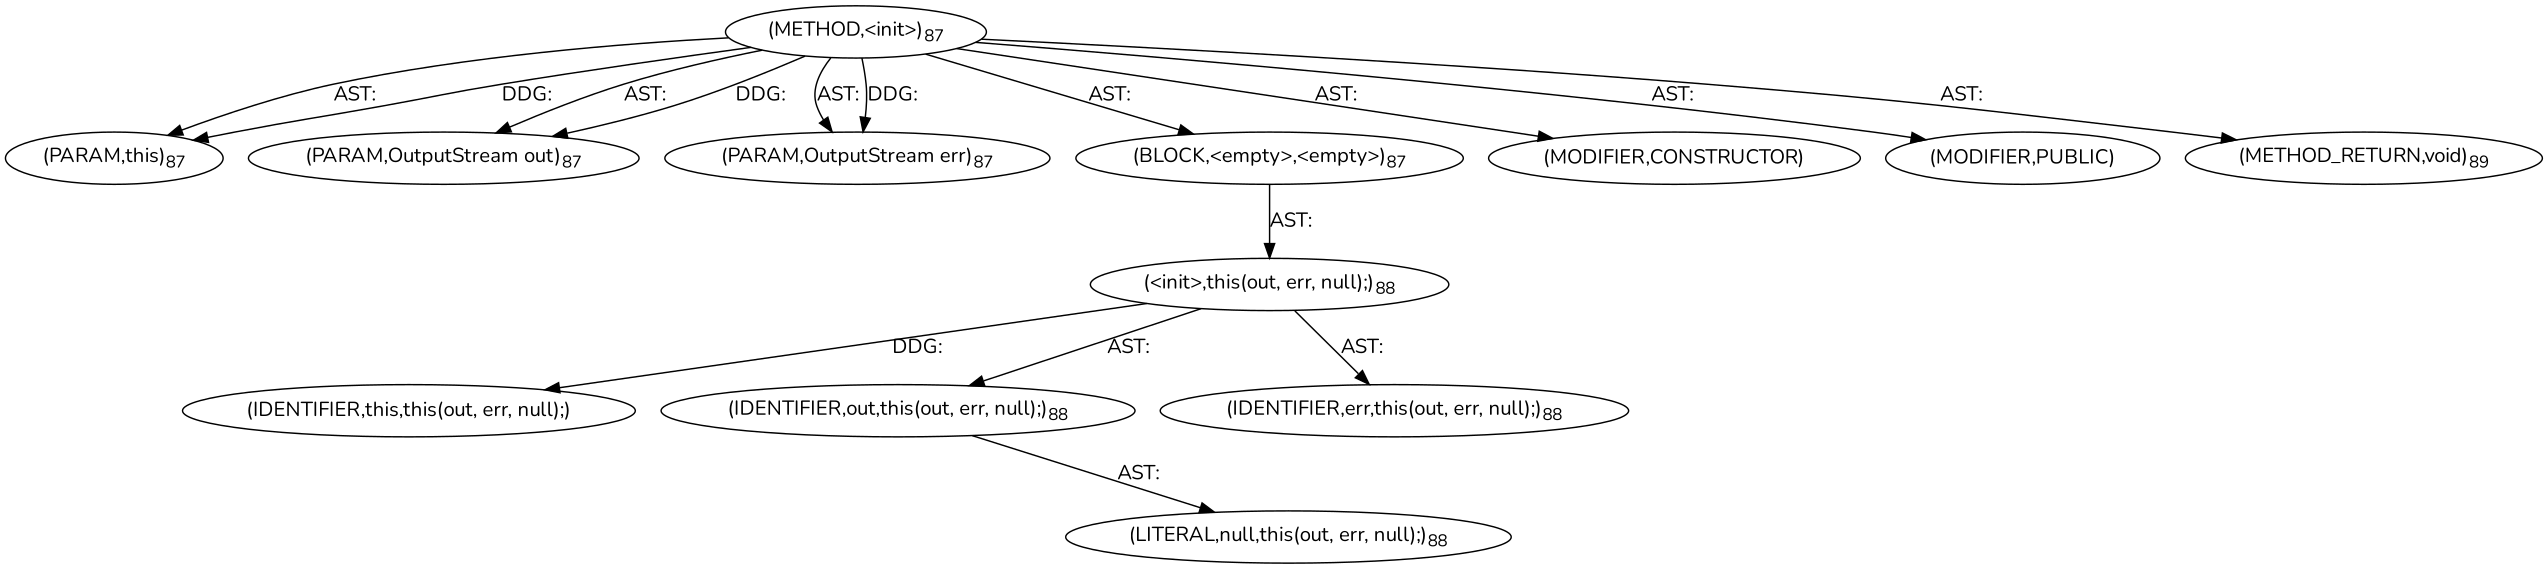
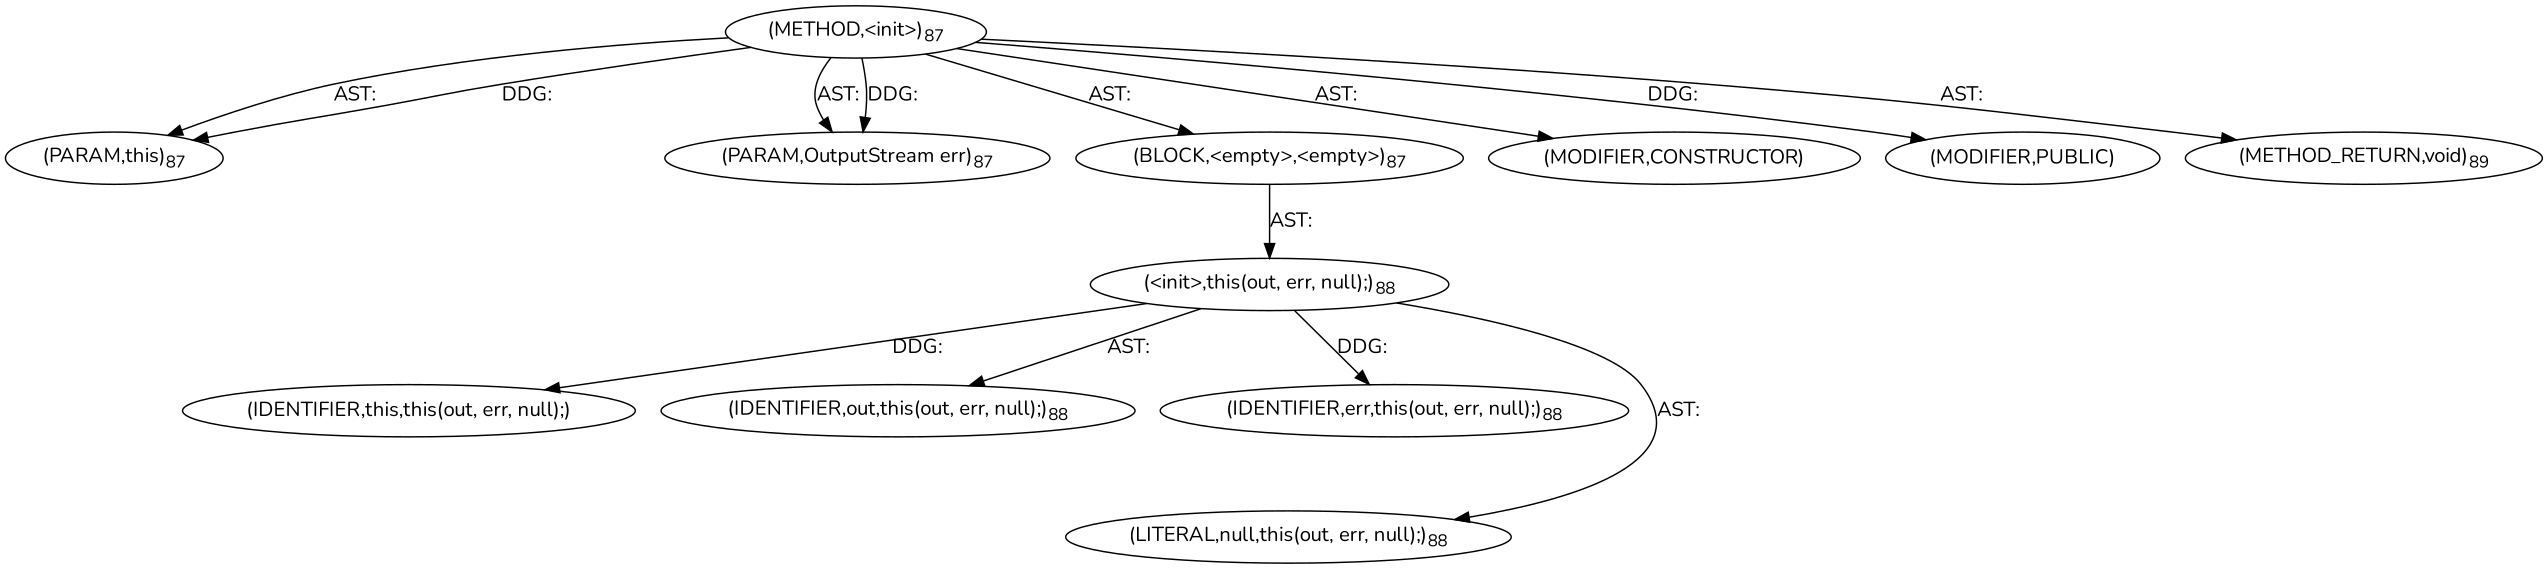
edge "(METHOD,<init>)" -> "(MODIFIER,PUBLIC)": label "AST: " -> "DDG: "
node "(PARAM,OutputStream out)": removed
edge "(<init>,this(out, err, null);)" -> "(IDENTIFIER,err,this(out, err, null);)": label "AST: " -> "DDG: "
edge "(IDENTIFIER,out,this(out, err, null);)" -> "(LITERAL,null,this(out, err, null);)": now "(<init>,this(out, err, null);)" -> "(LITERAL,null,this(out, err, null);)"
